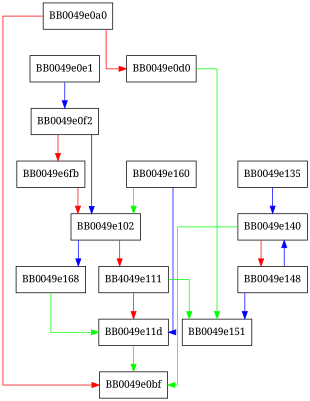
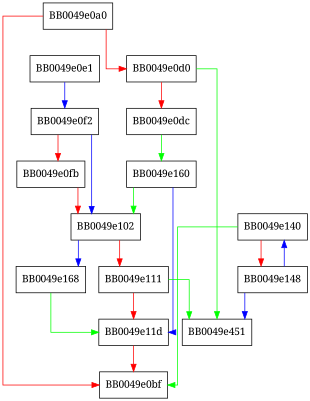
node "BB0049e0dc": added
node "BB0049e6fb": label "BB0049e6fb" -> "BB0049e0fb"
node "BB0049e135": removed
node "BB4049e111": label "BB4049e111" -> "BB0049e111"
node "BB0049e151": label "BB0049e151" -> "BB0049e451"
edge "BB0049e11d" -> "BB0049e0bf": color green -> red
